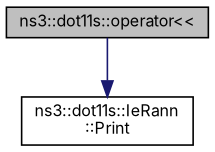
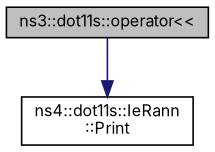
node "ns3::dot11s::IeRann ::Print": label "ns3::dot11s::IeRann ::Print" -> "ns4::dot11s::IeRann ::Print"
